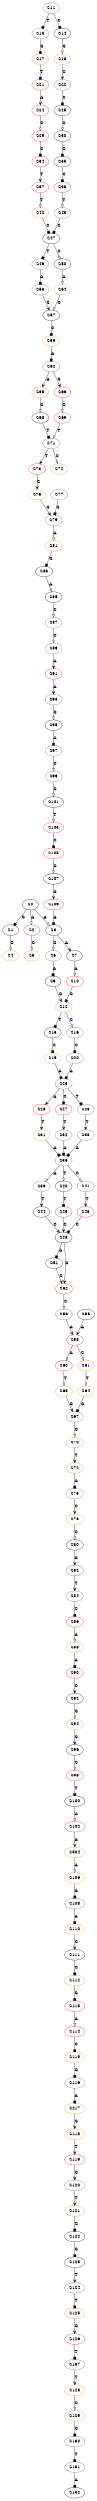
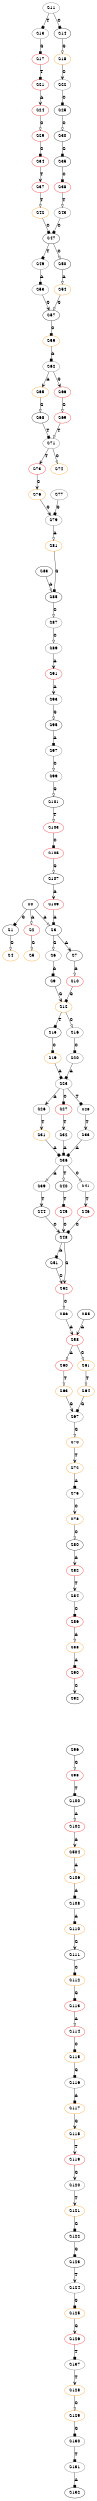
node "S17": color darkorange -> red
edge "S81" -> "S83": now "S81" -> "S85"
node "S26": color red -> gray40
node "S94": removed
node "S217": label "S217" -> "S117"
edge "S124" -> "S125": label "T" -> "G"
